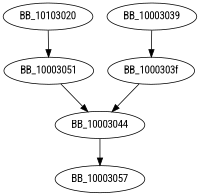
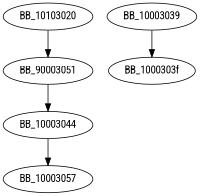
node "BB_10003051": label "BB_10003051" -> "BB_90003051"
edge "BB_1000303f" -> "BB_10003044": removed
